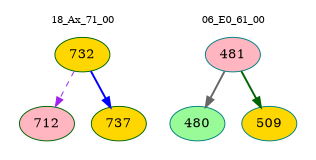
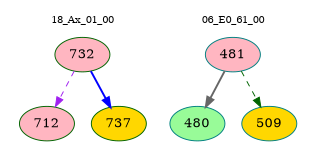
cluster "18_Ax_71_00": label "18_Ax_71_00" -> "18_Ax_01_00"
node "732": fillcolor gold -> lightpink
edge "481" -> "509": style bold -> dashed
